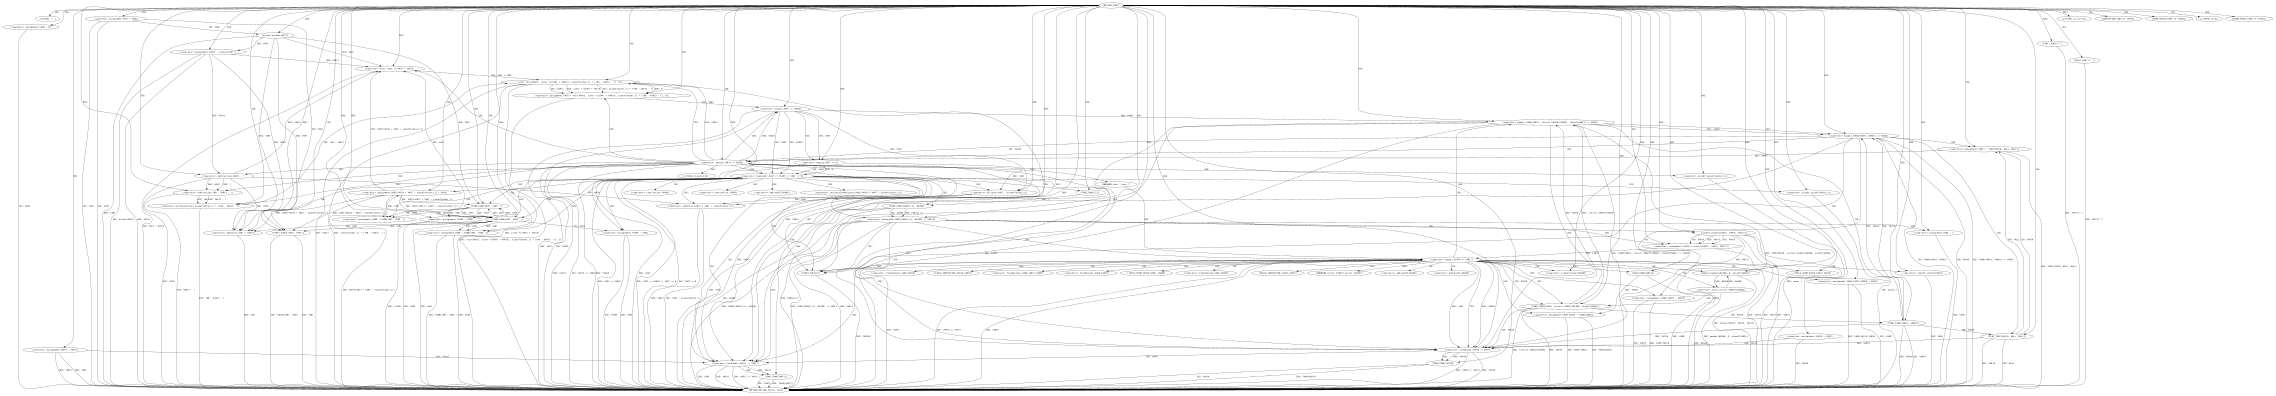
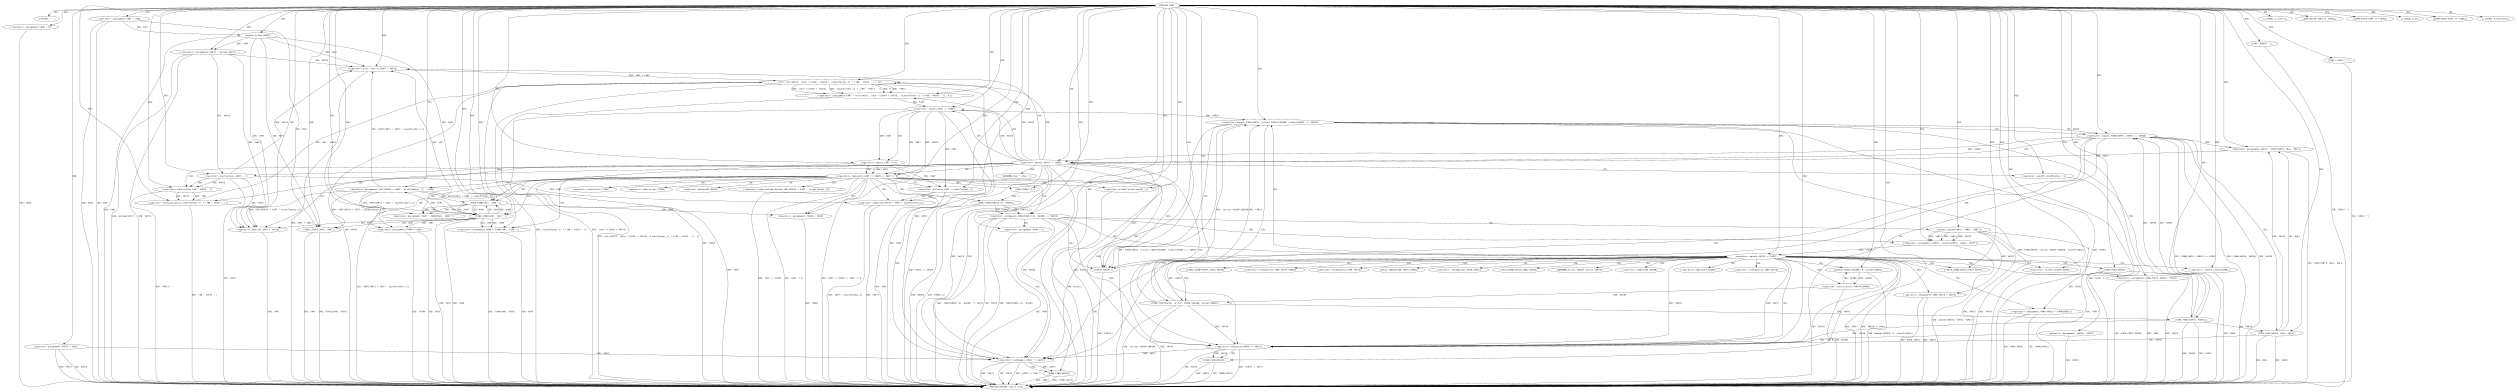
edge "(<operator>.equals,VAR12 == VAR25)" -> "(LITERAL,8,switch(8))": now "(METHOD,FUN1)" -> "(LITERAL,8,switch(8))"
edge "(UNKNOWN,char *,char *)" -> "(<operator>.equals,VAR10 == VAR11)": now "(METHOD,FUN1)" -> "(<operator>.equals,VAR10 == VAR11)"
